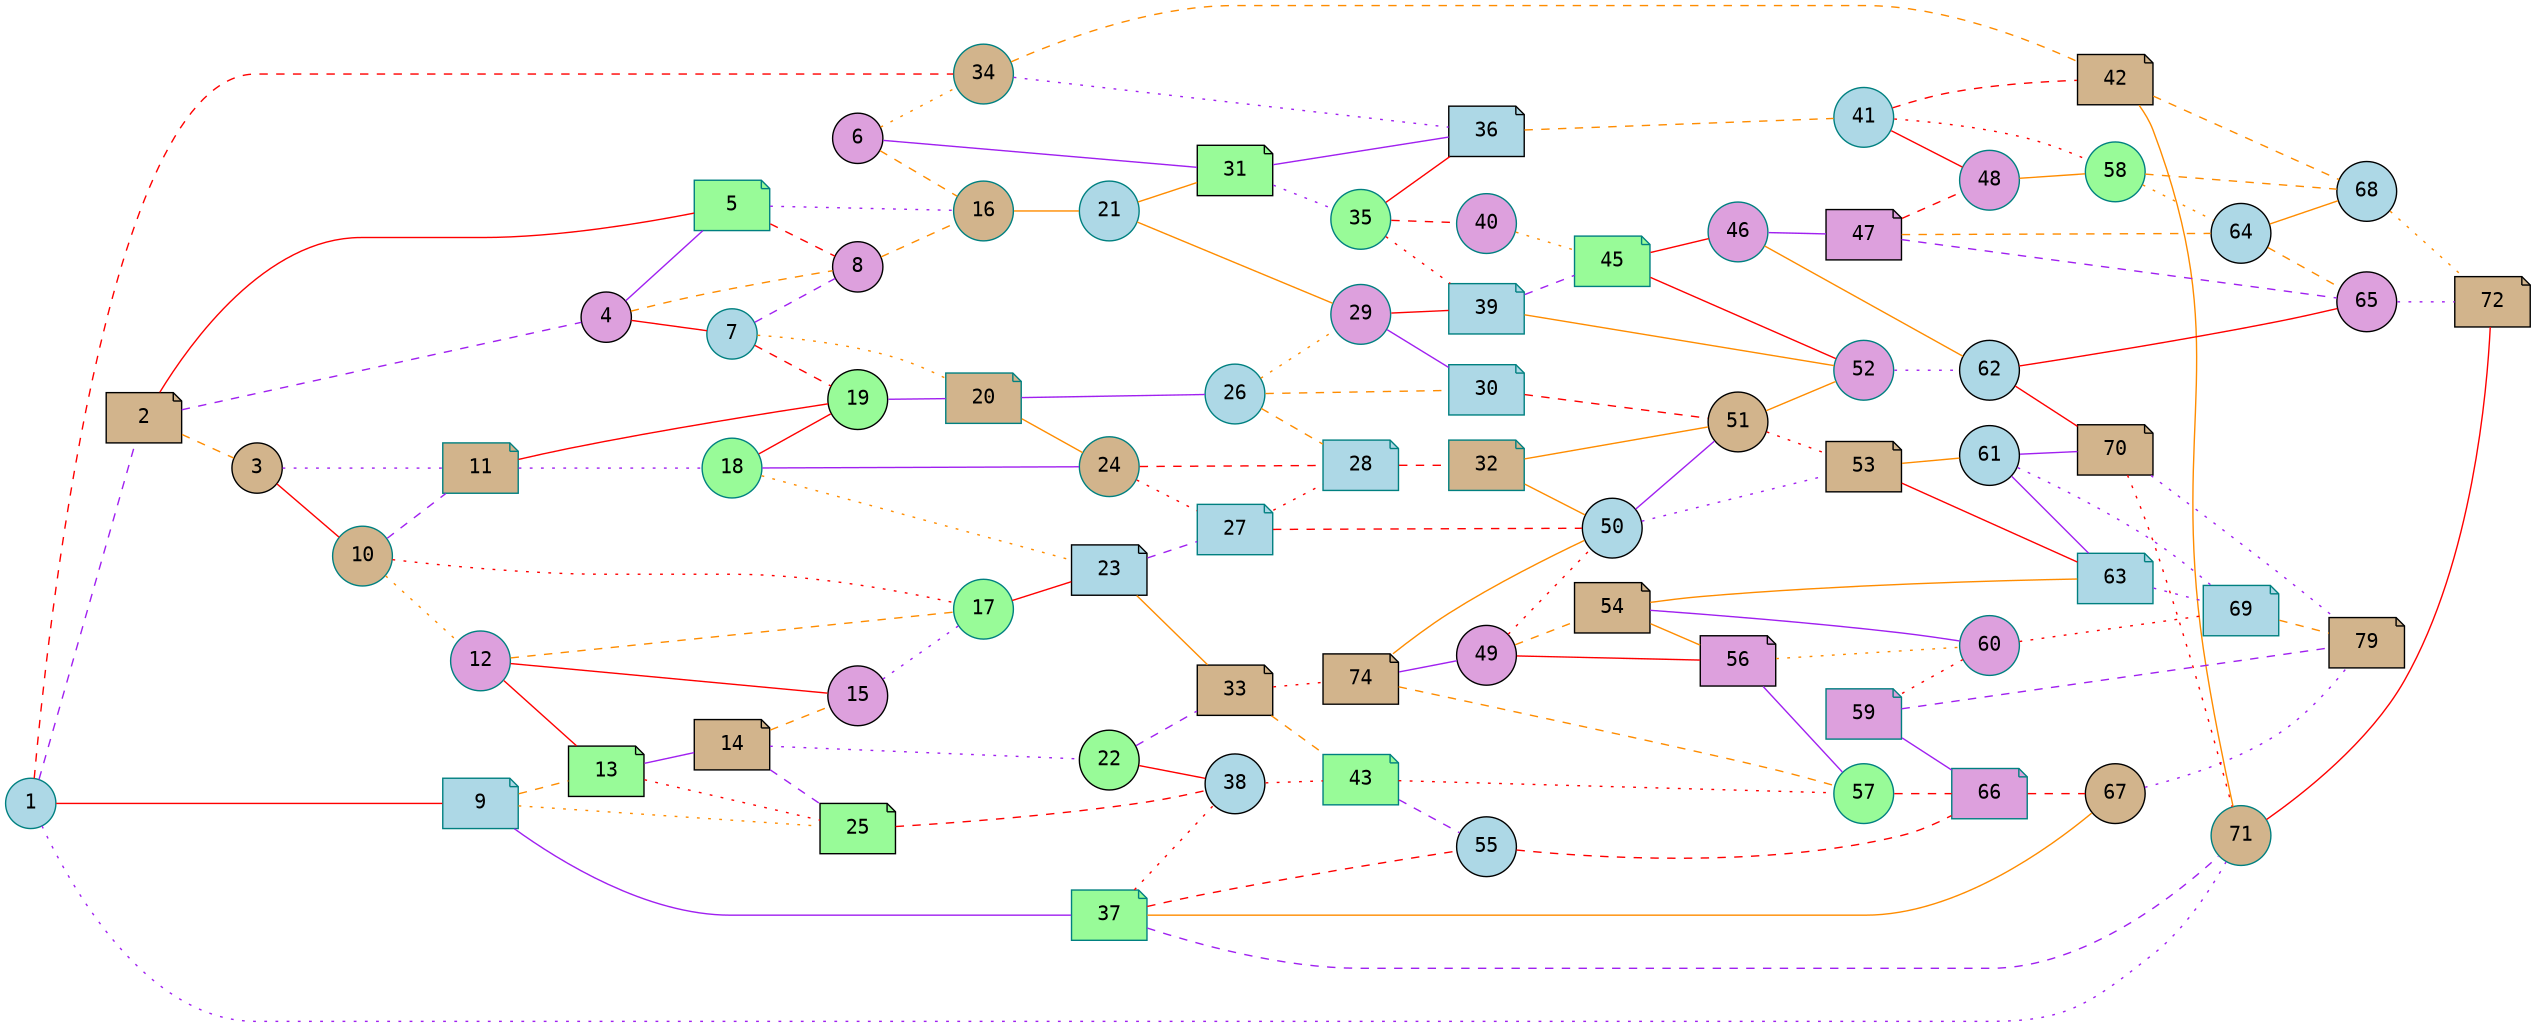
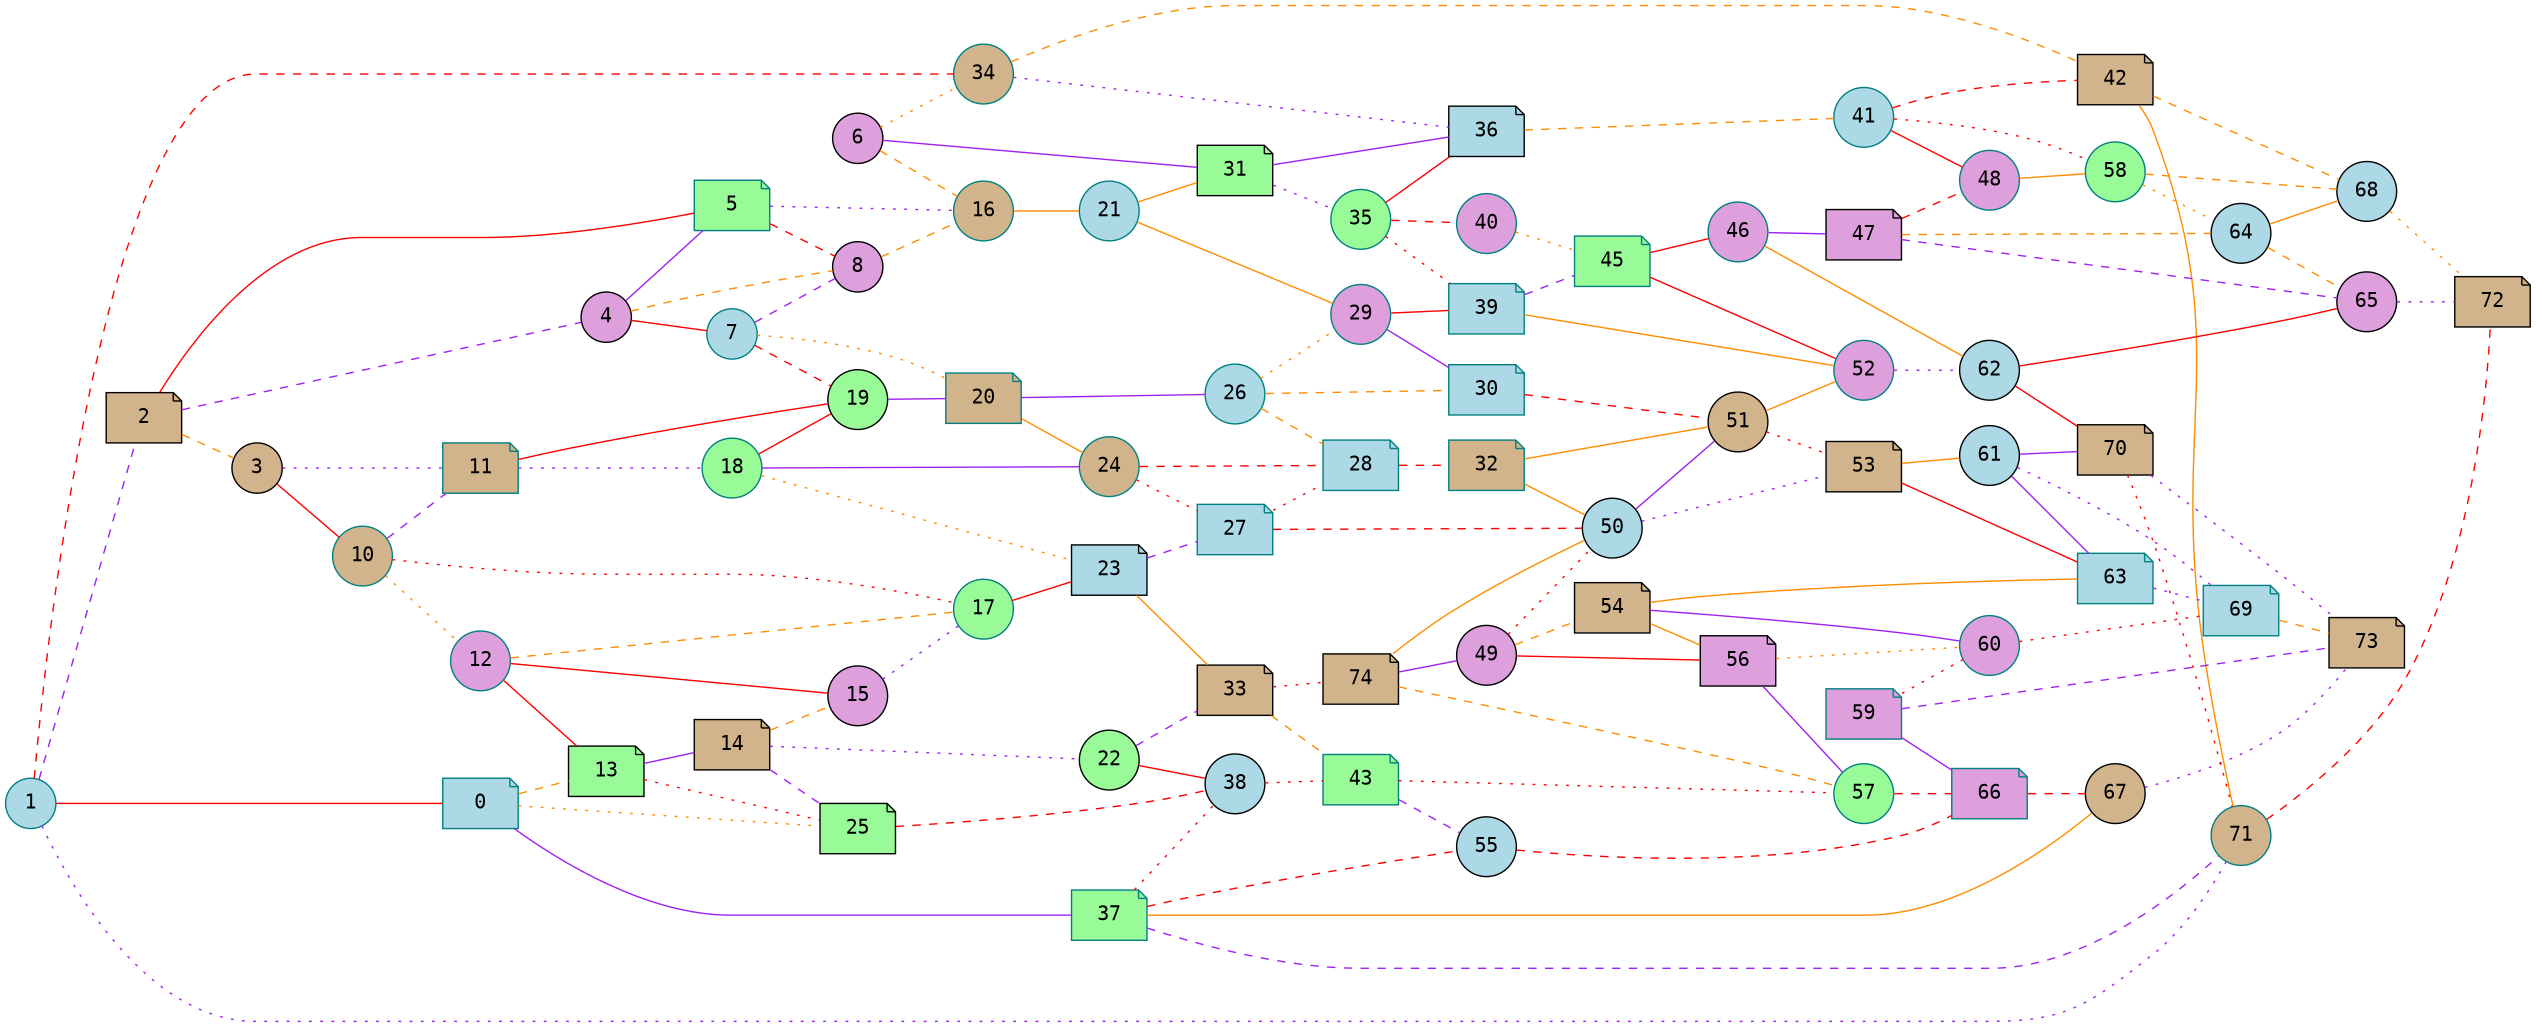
edge "72" -- "71": style solid -> dashed
node "79": label "79" -> "73"
node "9": label "9" -> "0"
